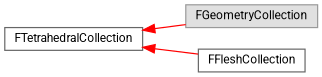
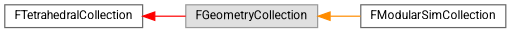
node "FModularSimCollection": added
node "FFleshCollection": removed
